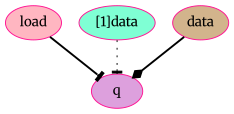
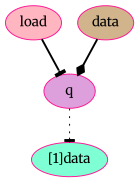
edge "[1]data" -> "q": reversed
